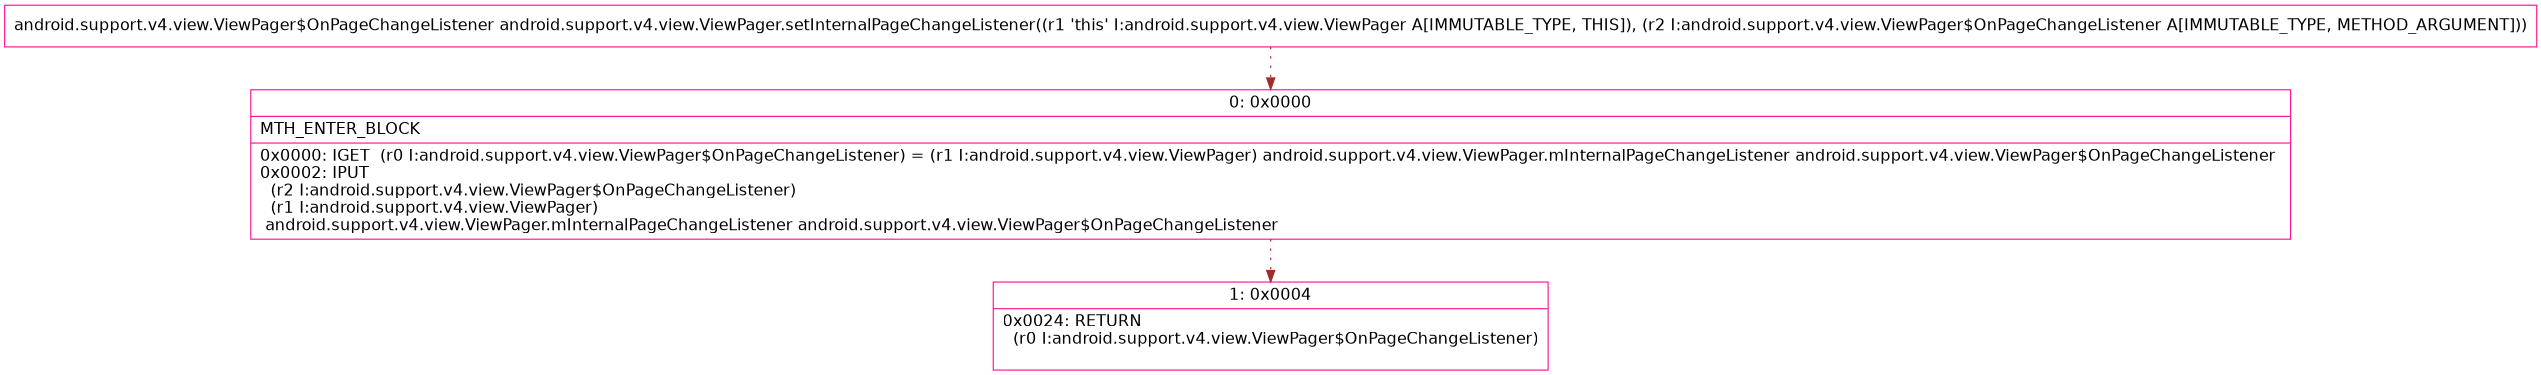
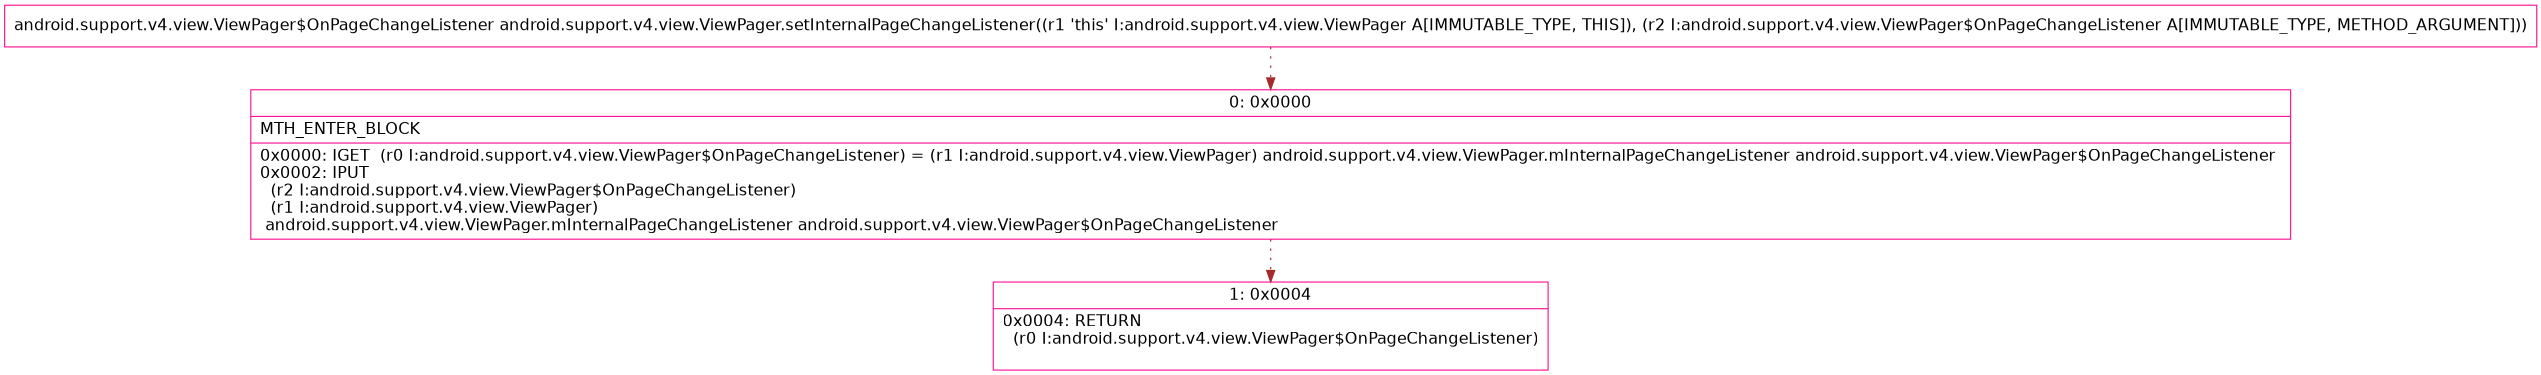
node "1: 0x0004": text "0x0024: RETURN" -> "0x0004: RETURN"
